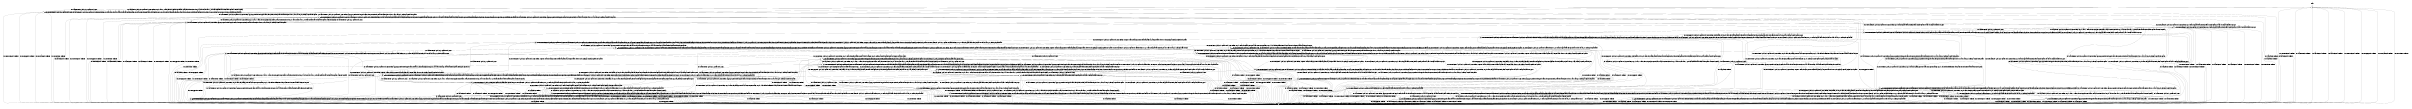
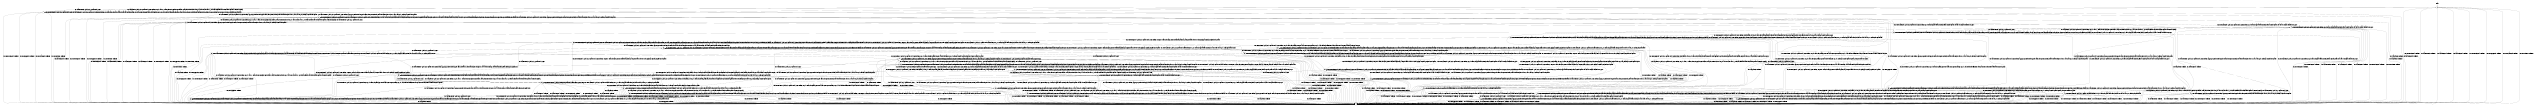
edge "s14" -> "s6": added, label "user2|remote|AcceptInvite / Symbol: CLS_0. Operation result: Success. Evidence: ''invited/joinfamily' with 'msg':'ok''. Reason: The join family packet clearly demonstrates invite acceptance through the consistent appearance of the 'invited/joinfamily' endpoint and the 'msg':'ok' flag, indicating a successful operation response."
